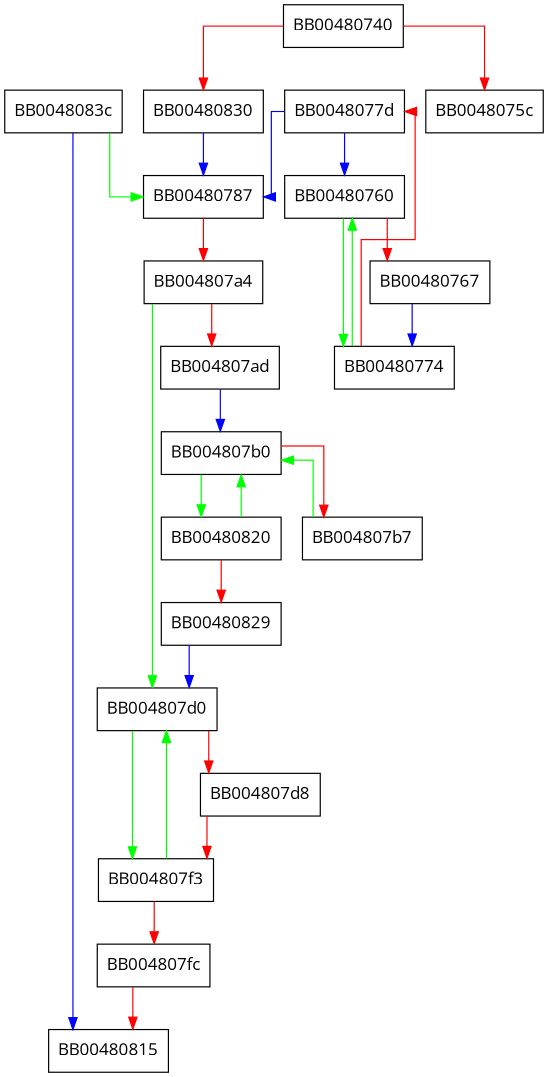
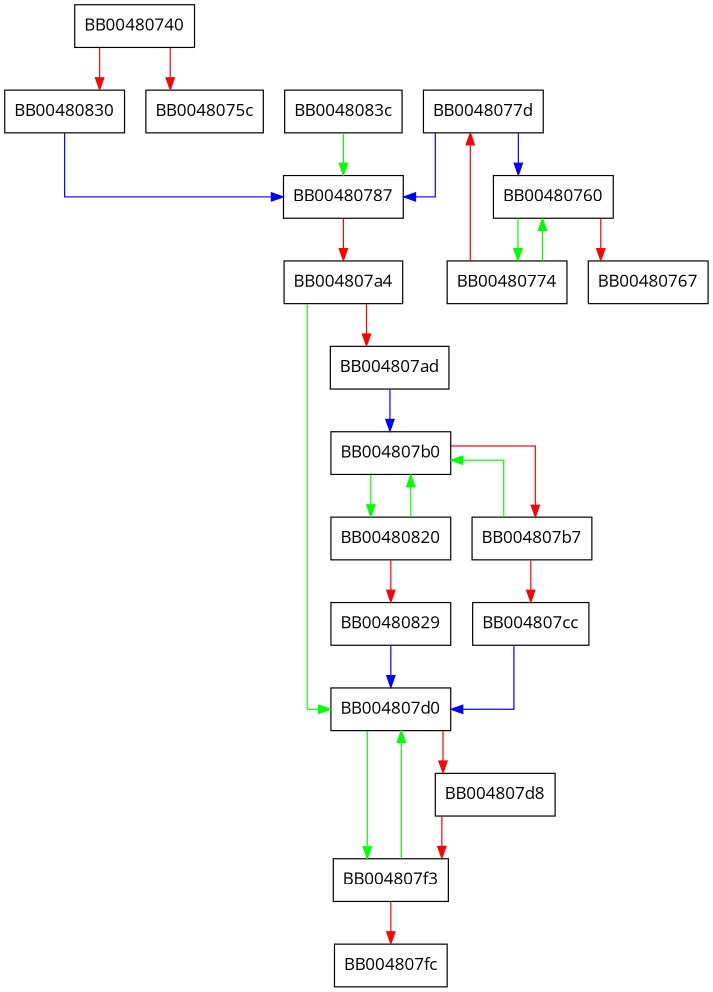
edge "BB00480767" -> "BB00480774": removed
node "BB004807cc": added
node "BB00480815": removed
